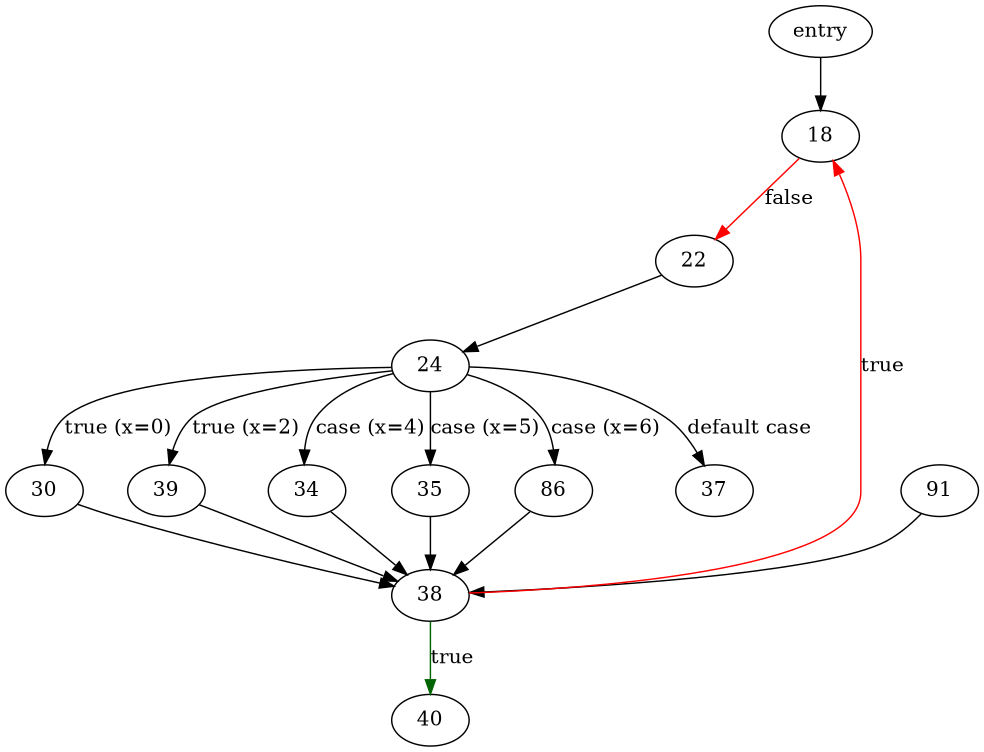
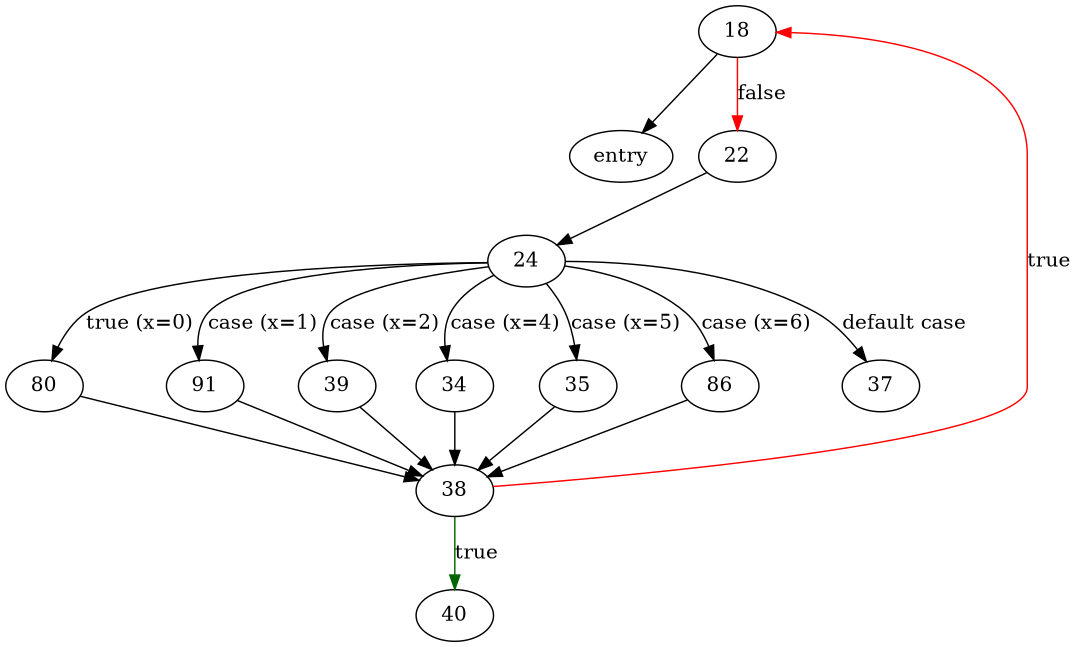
edge "entry" -> "18": reversed
edge "24" -> "91": added, label "case (x=1)"
edge "24" -> "39": label "true (x=2)" -> "case (x=2)"
node "30": label "30" -> "80"
